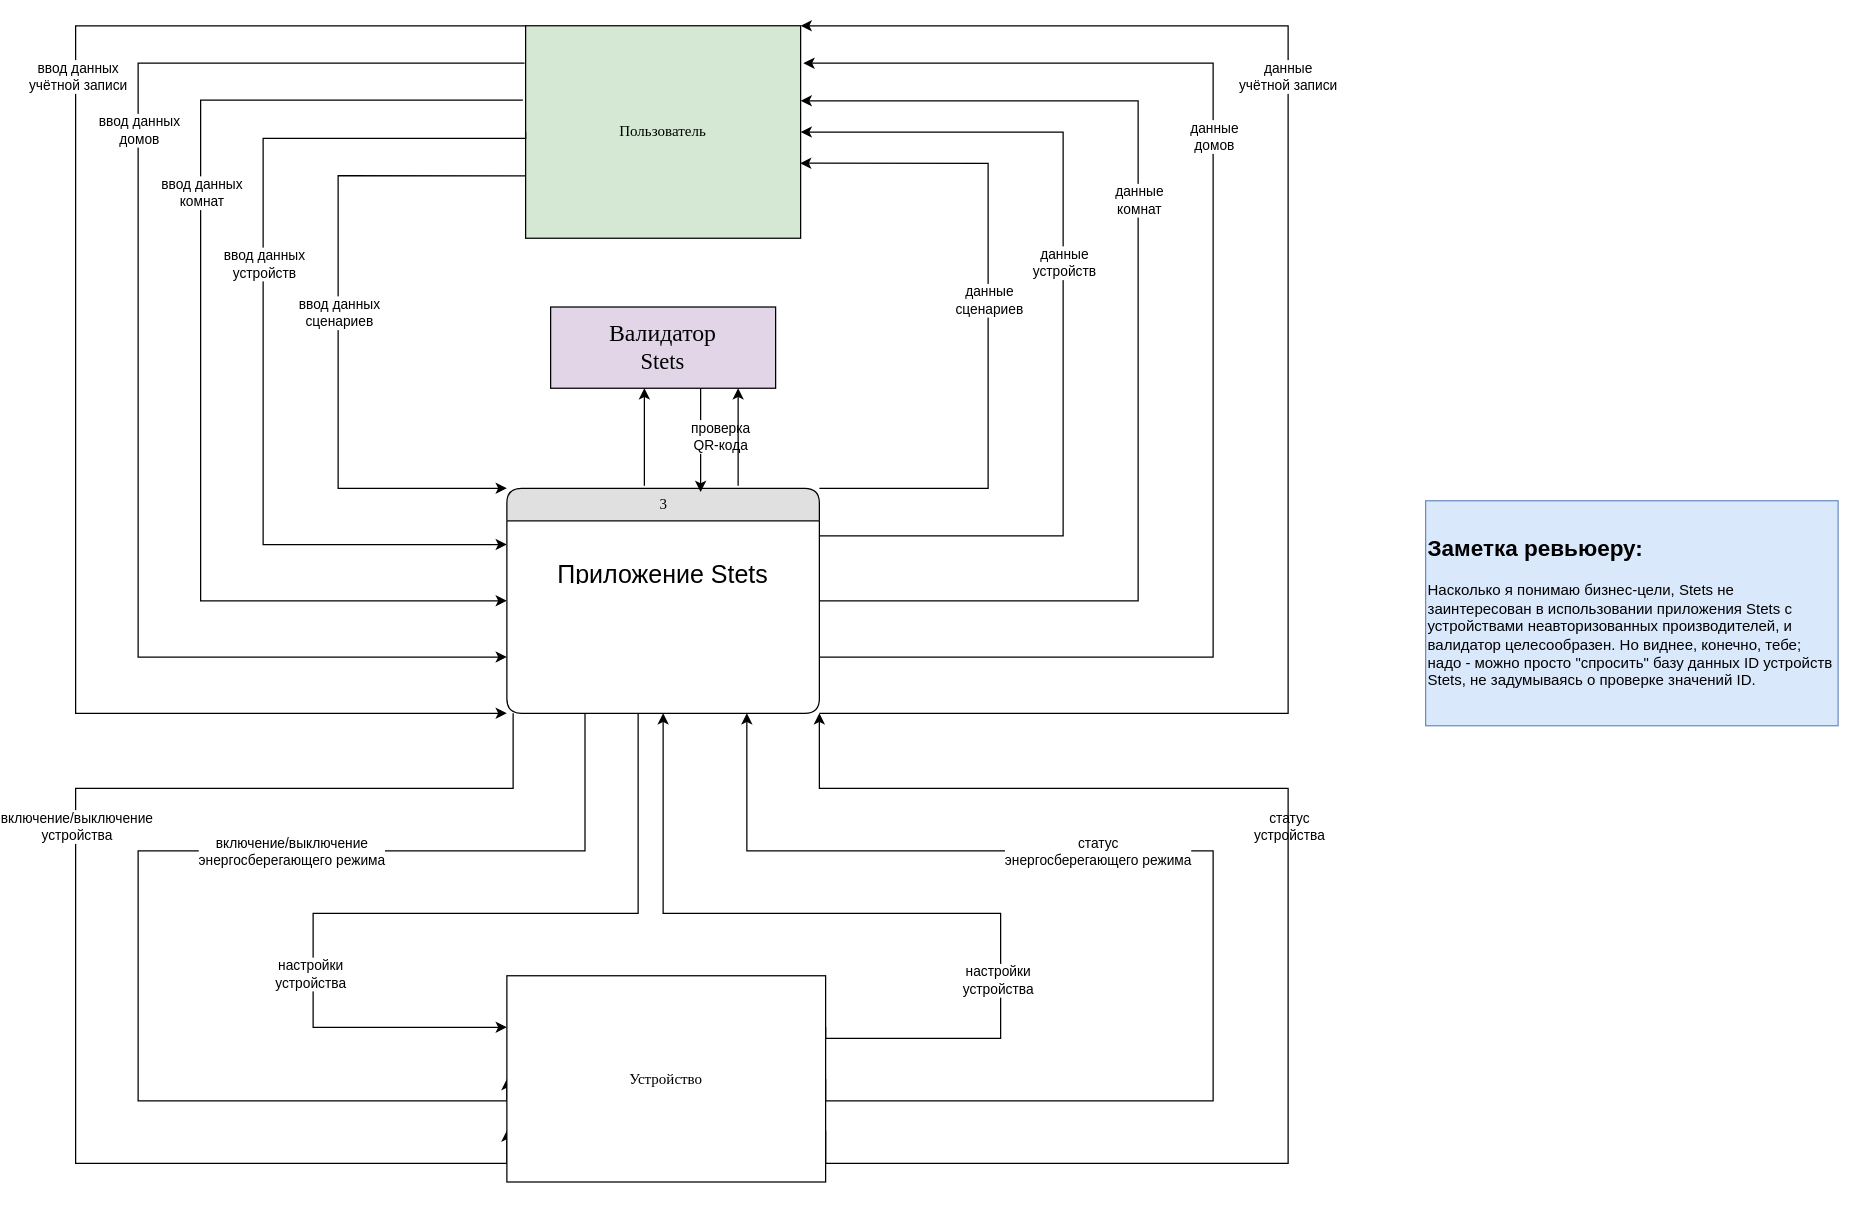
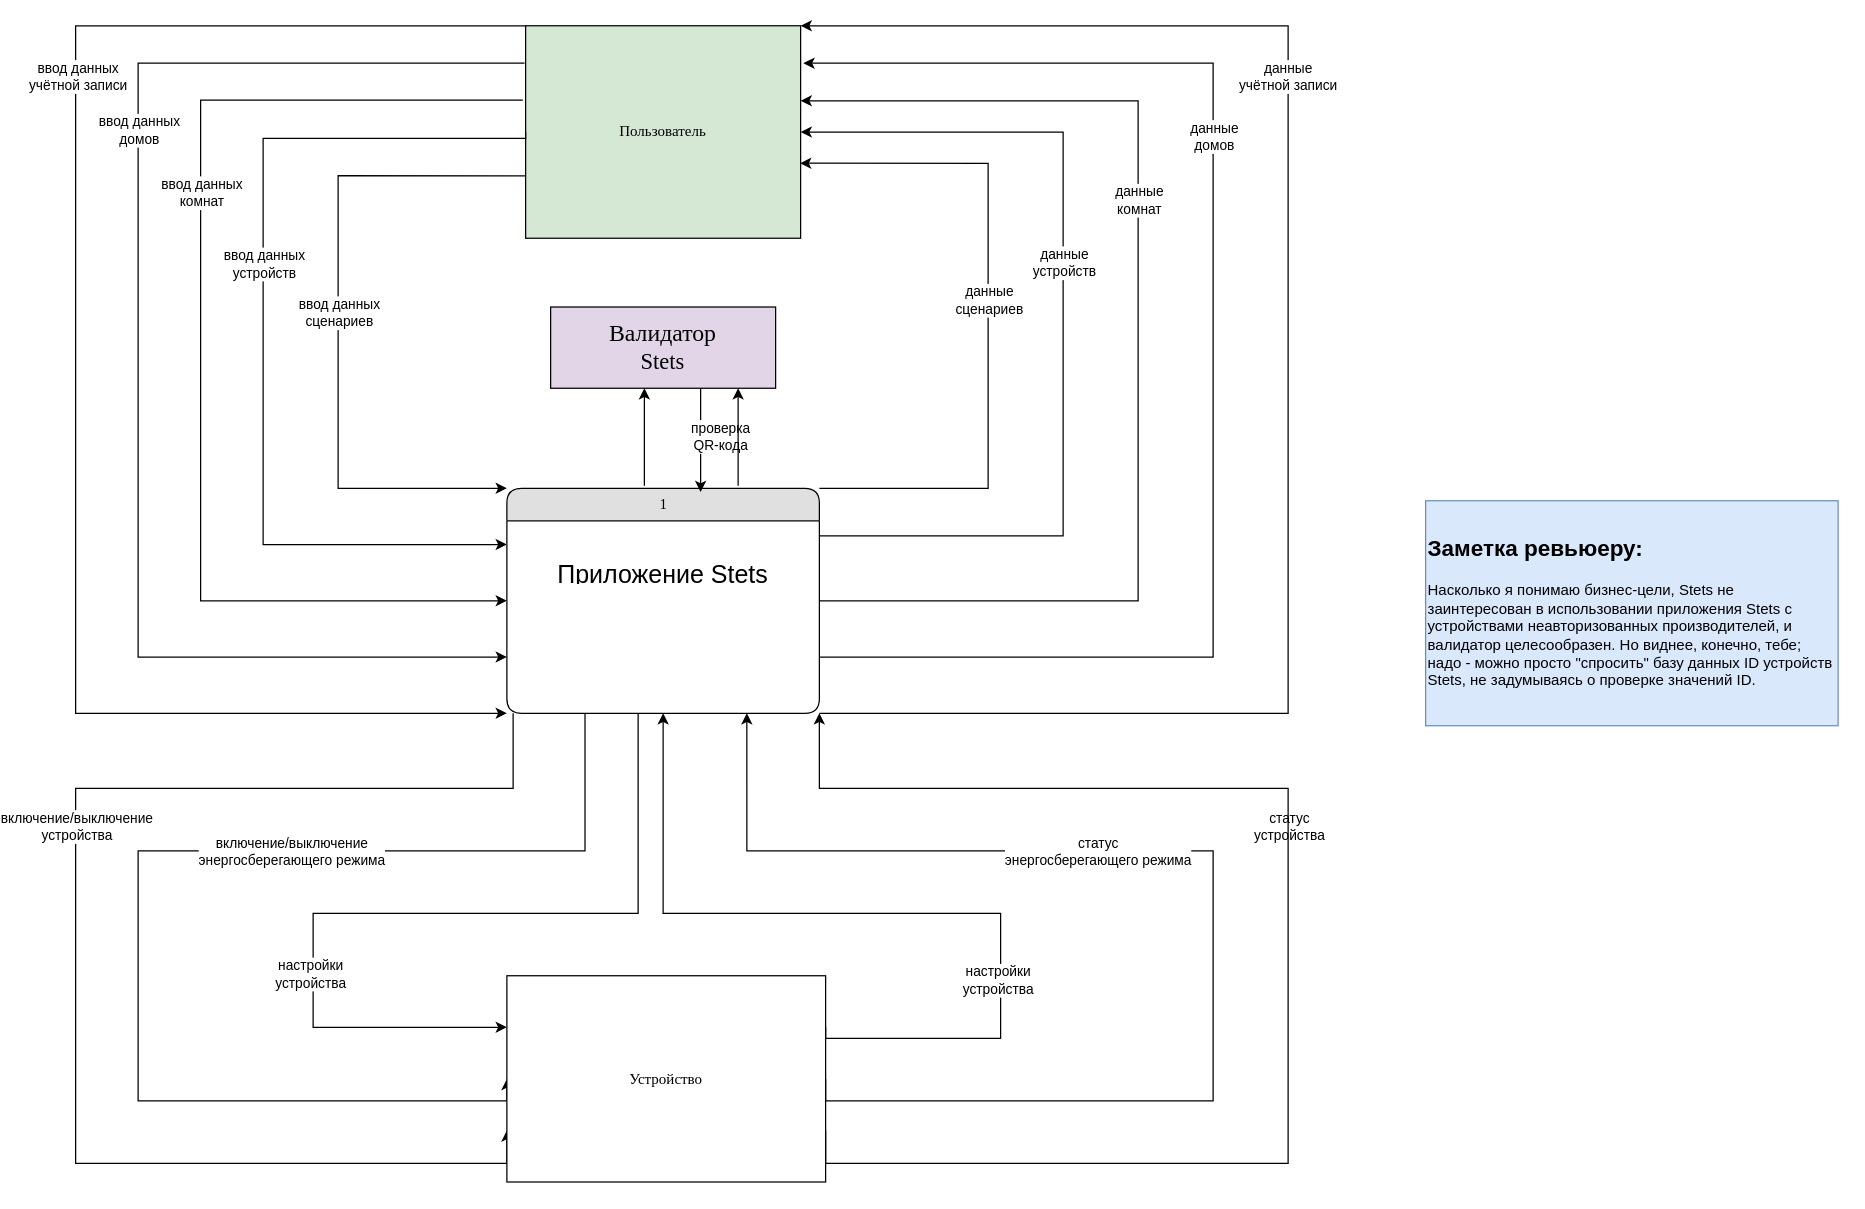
node "3": label "3" -> "1"
